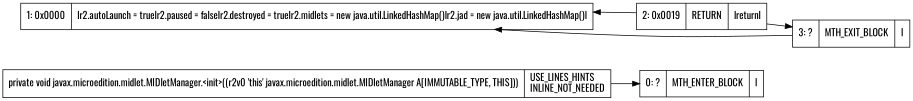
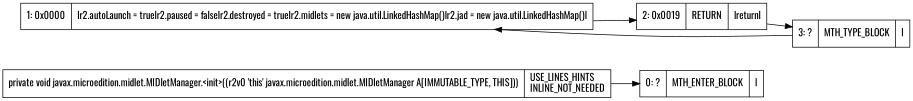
edge "2: 0x0019" -> "1: 0x0000": reversed
node "3: ?": text "MTH_EXIT_BLOCK" -> "MTH_TYPE_BLOCK"
